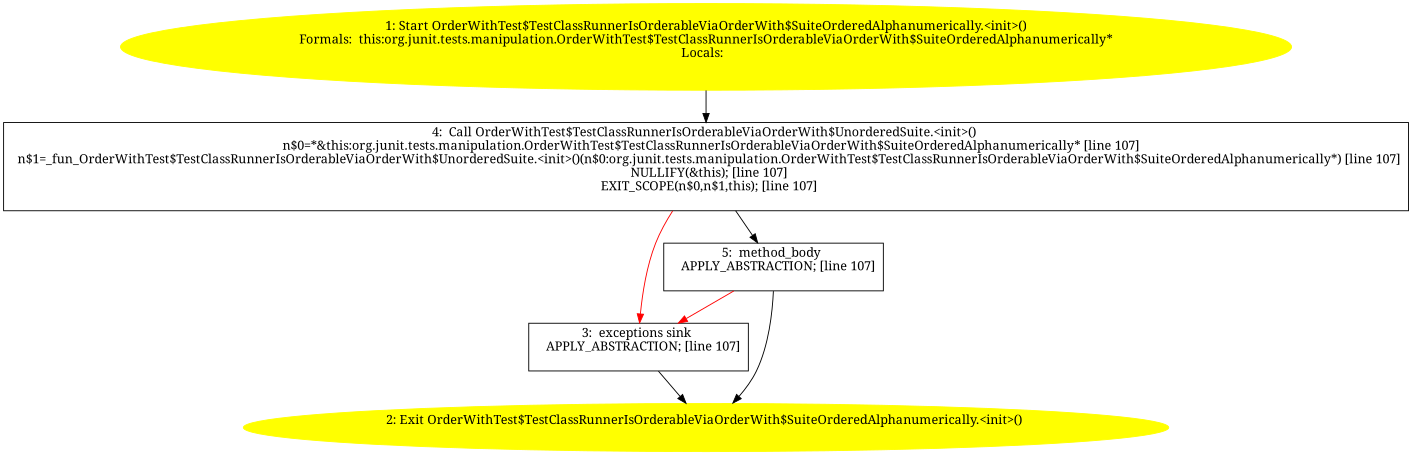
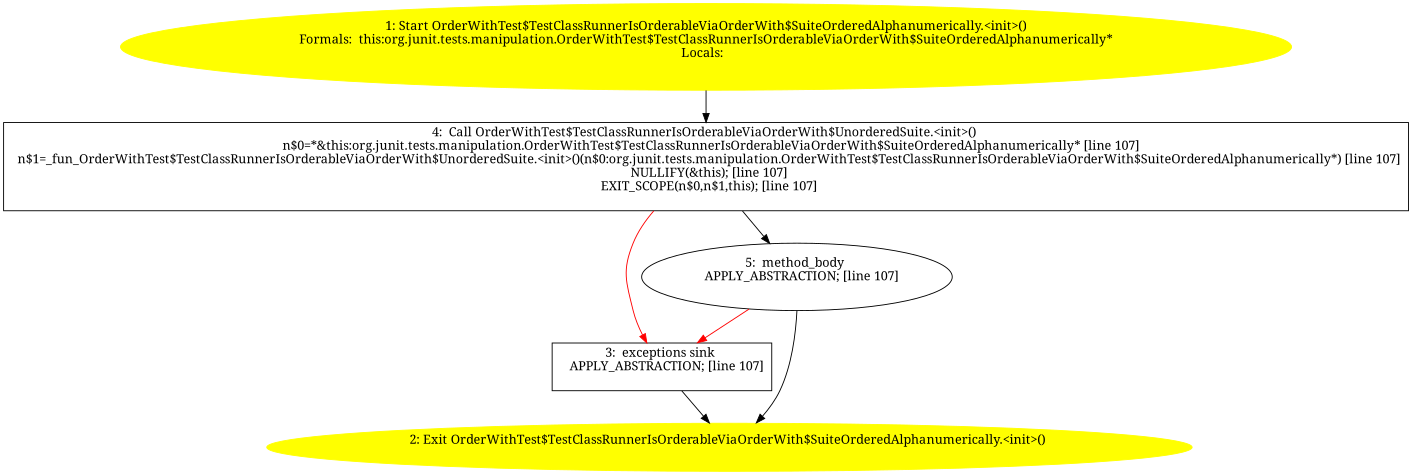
node "5:  method_body APPLY_ABSTRACTION; [line 107]": shape box -> ellipse
